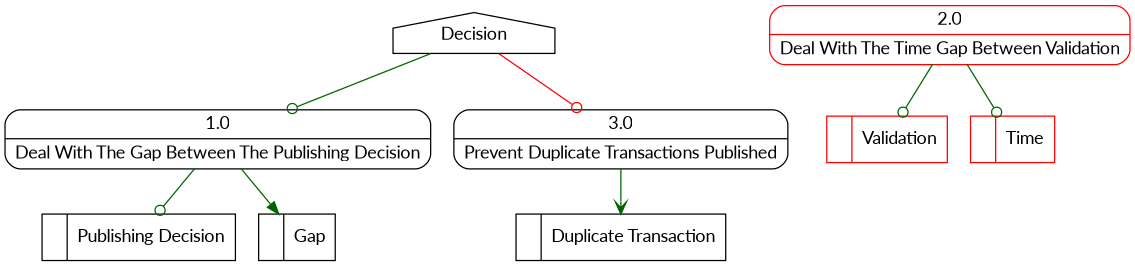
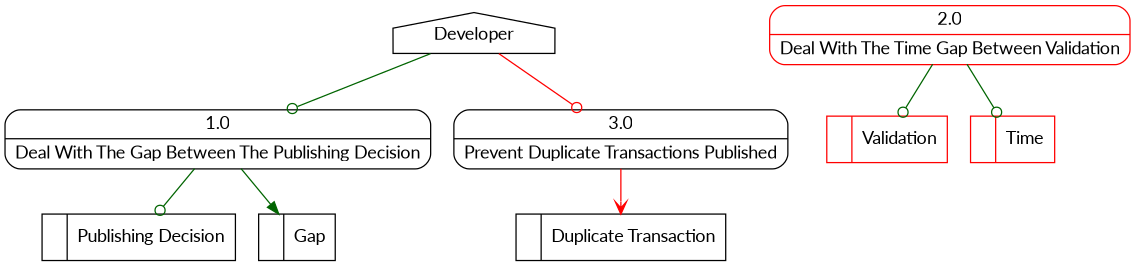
node "Decision": label "Decision" -> "Developer"
edge "3.0" -> "Duplicate Transaction": color darkgreen -> red
